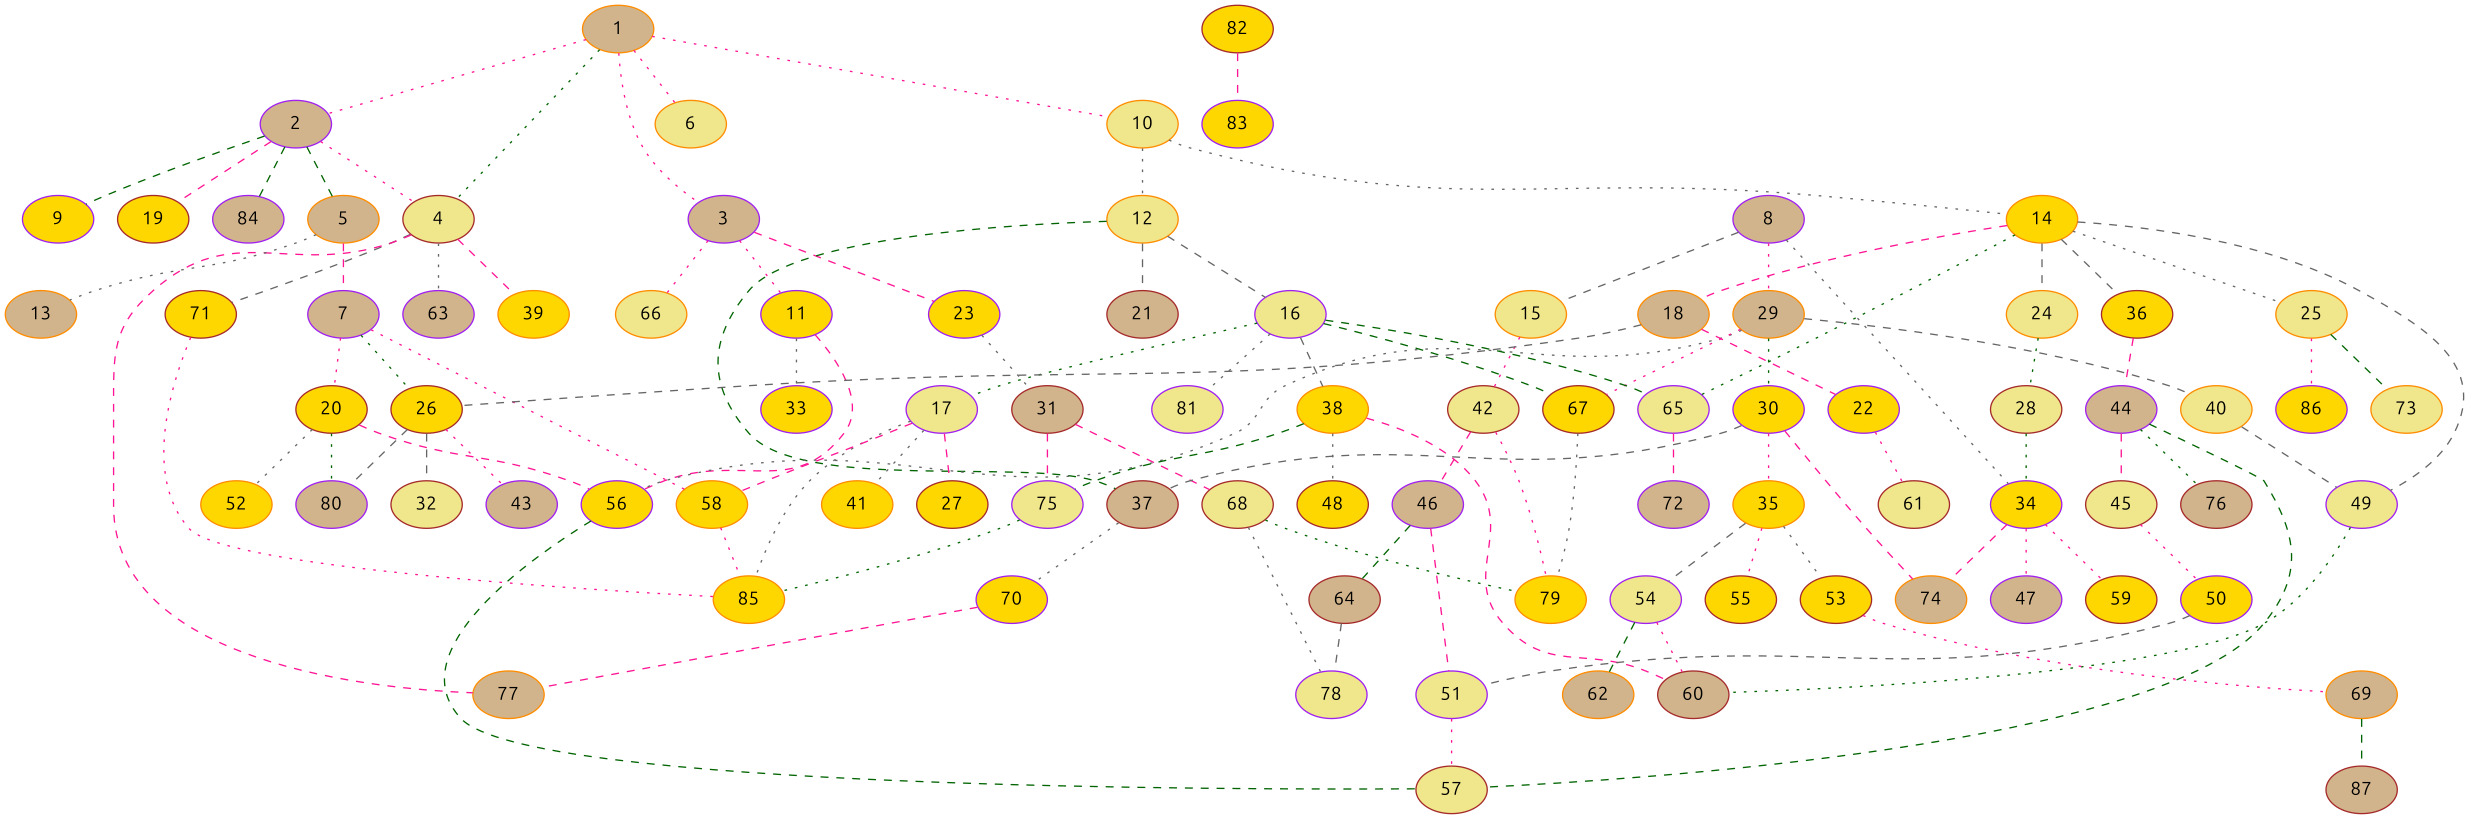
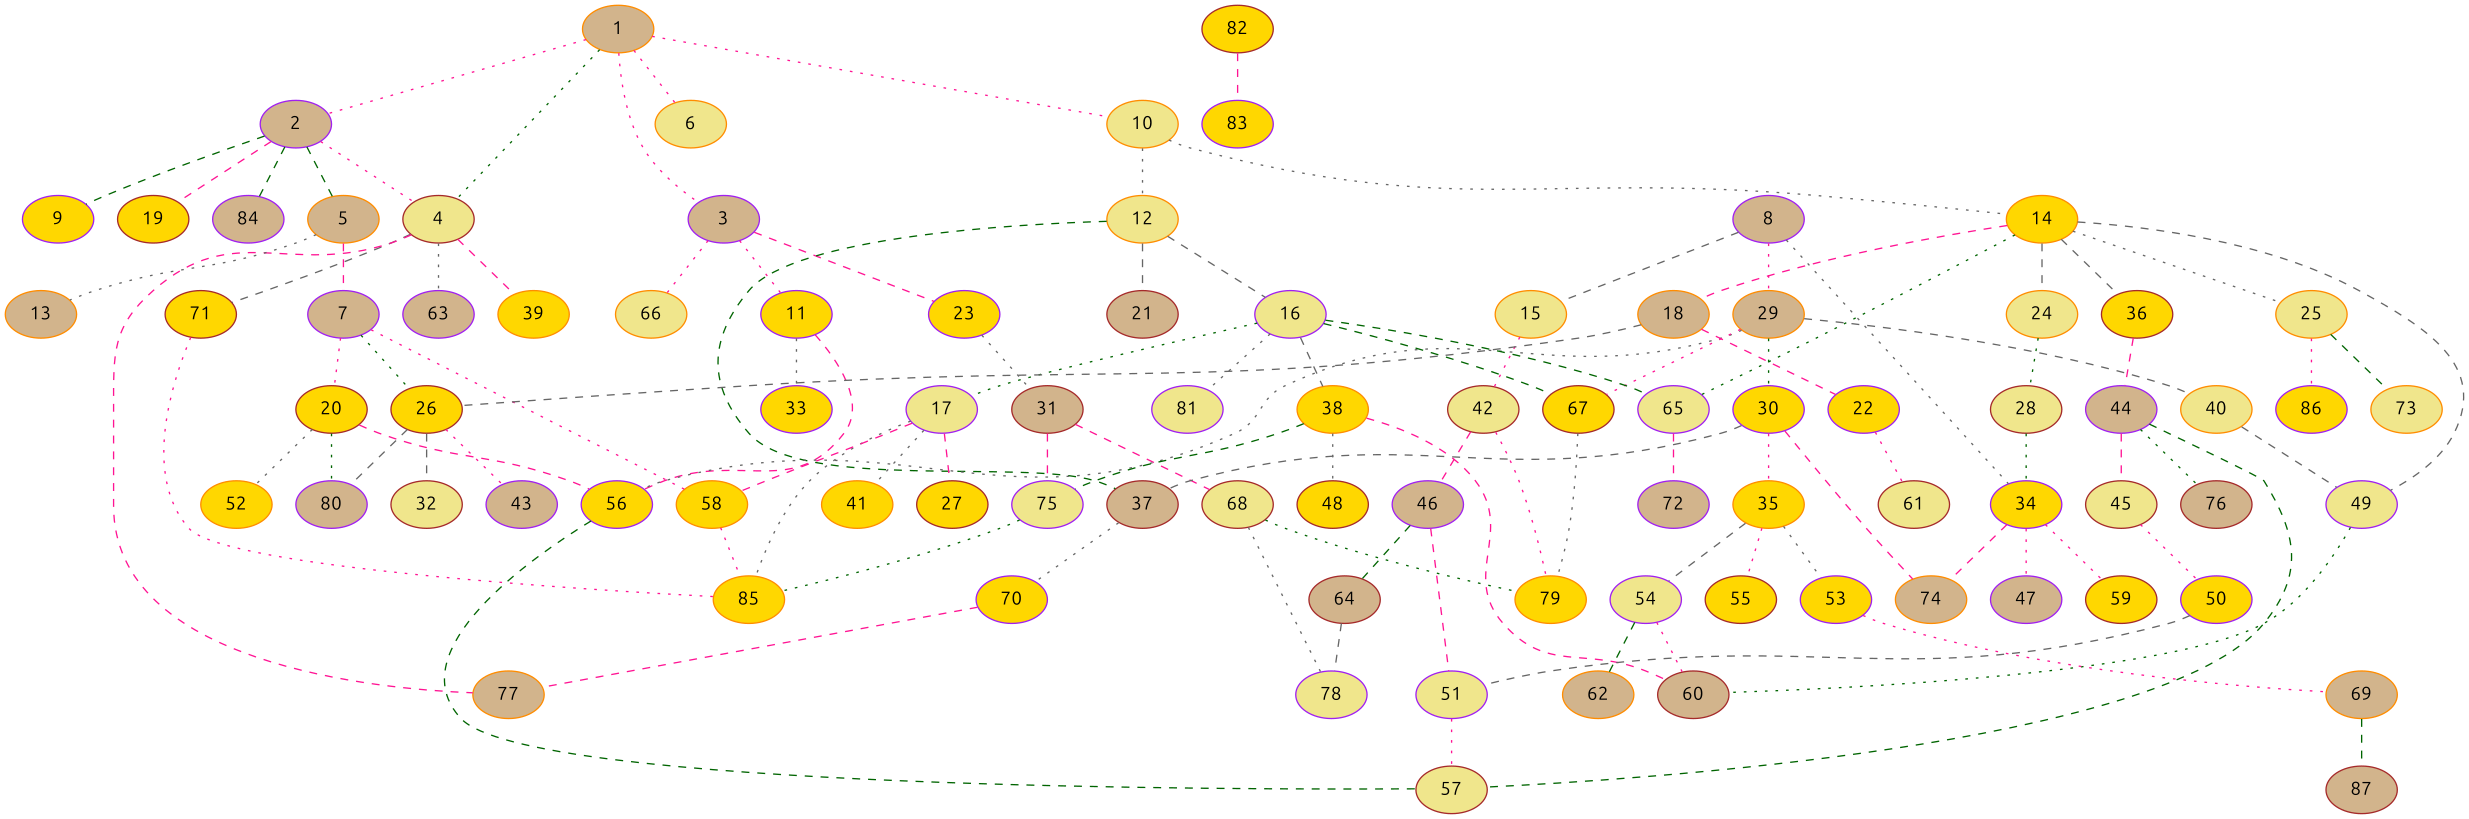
node "53": color brown -> purple
